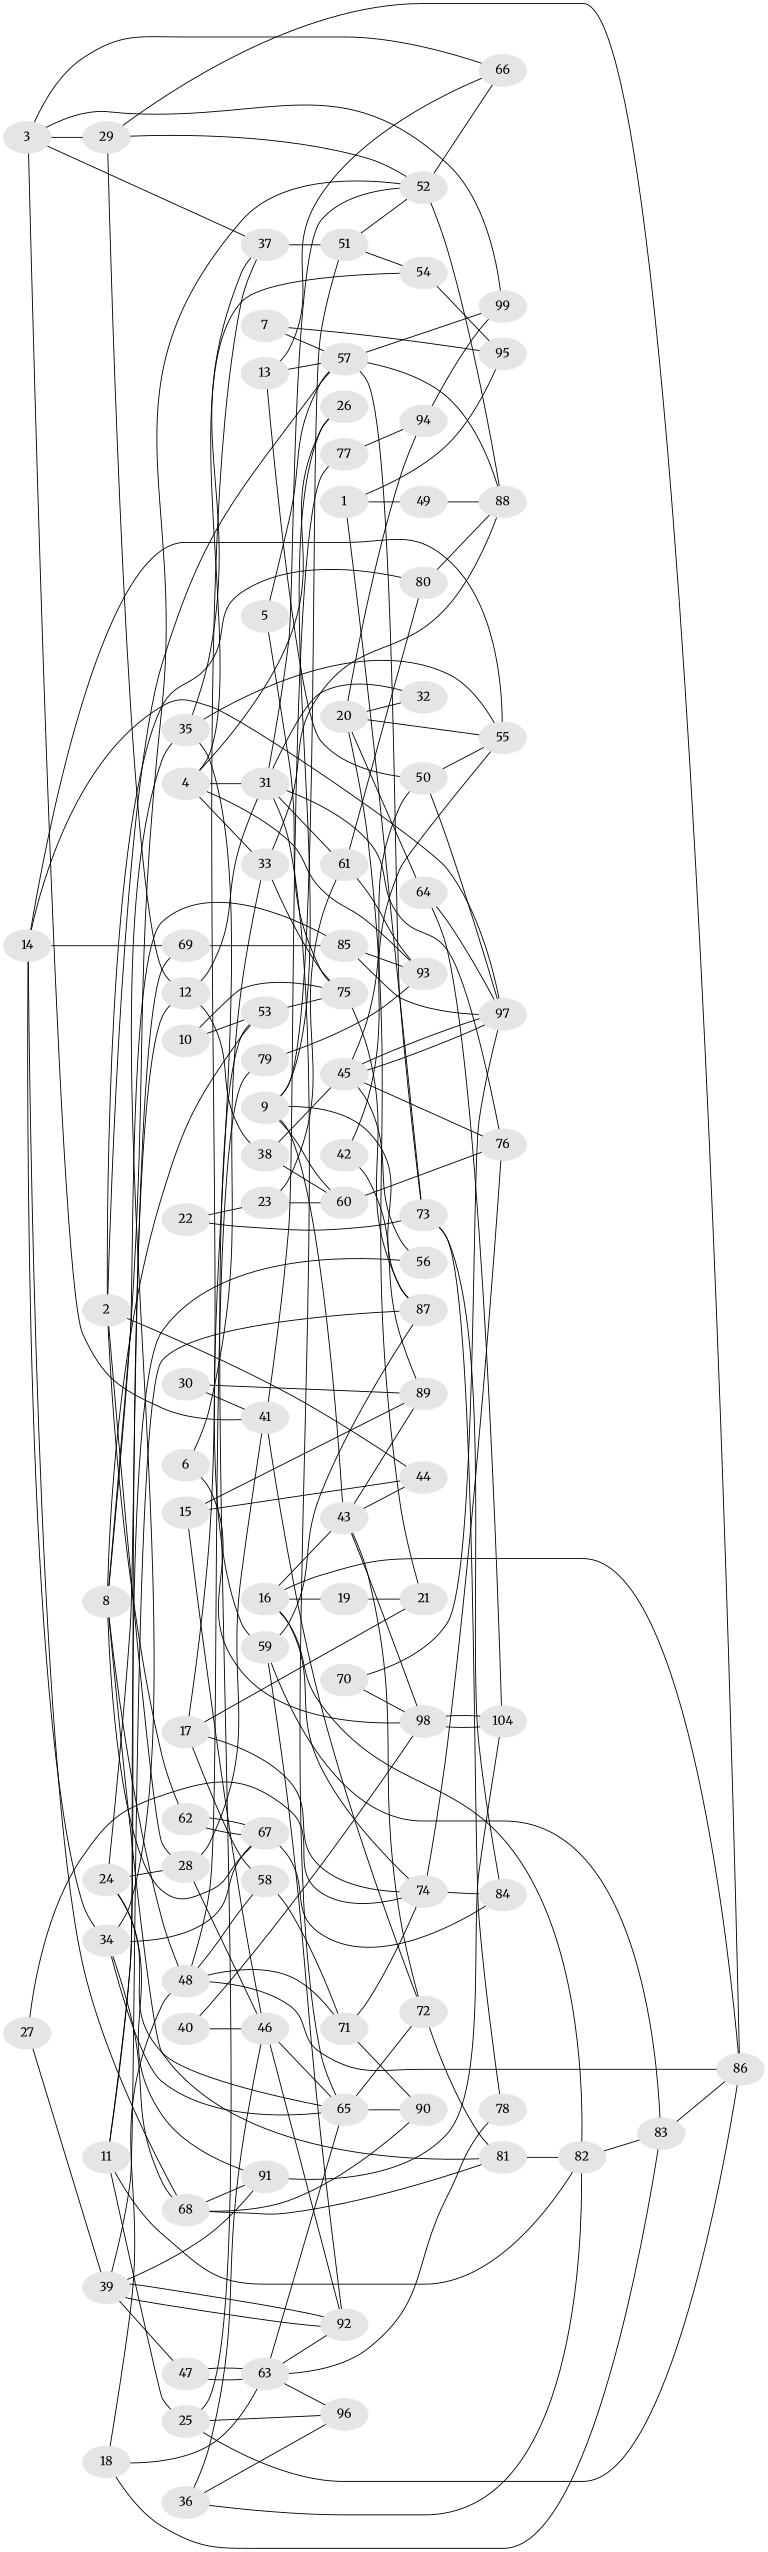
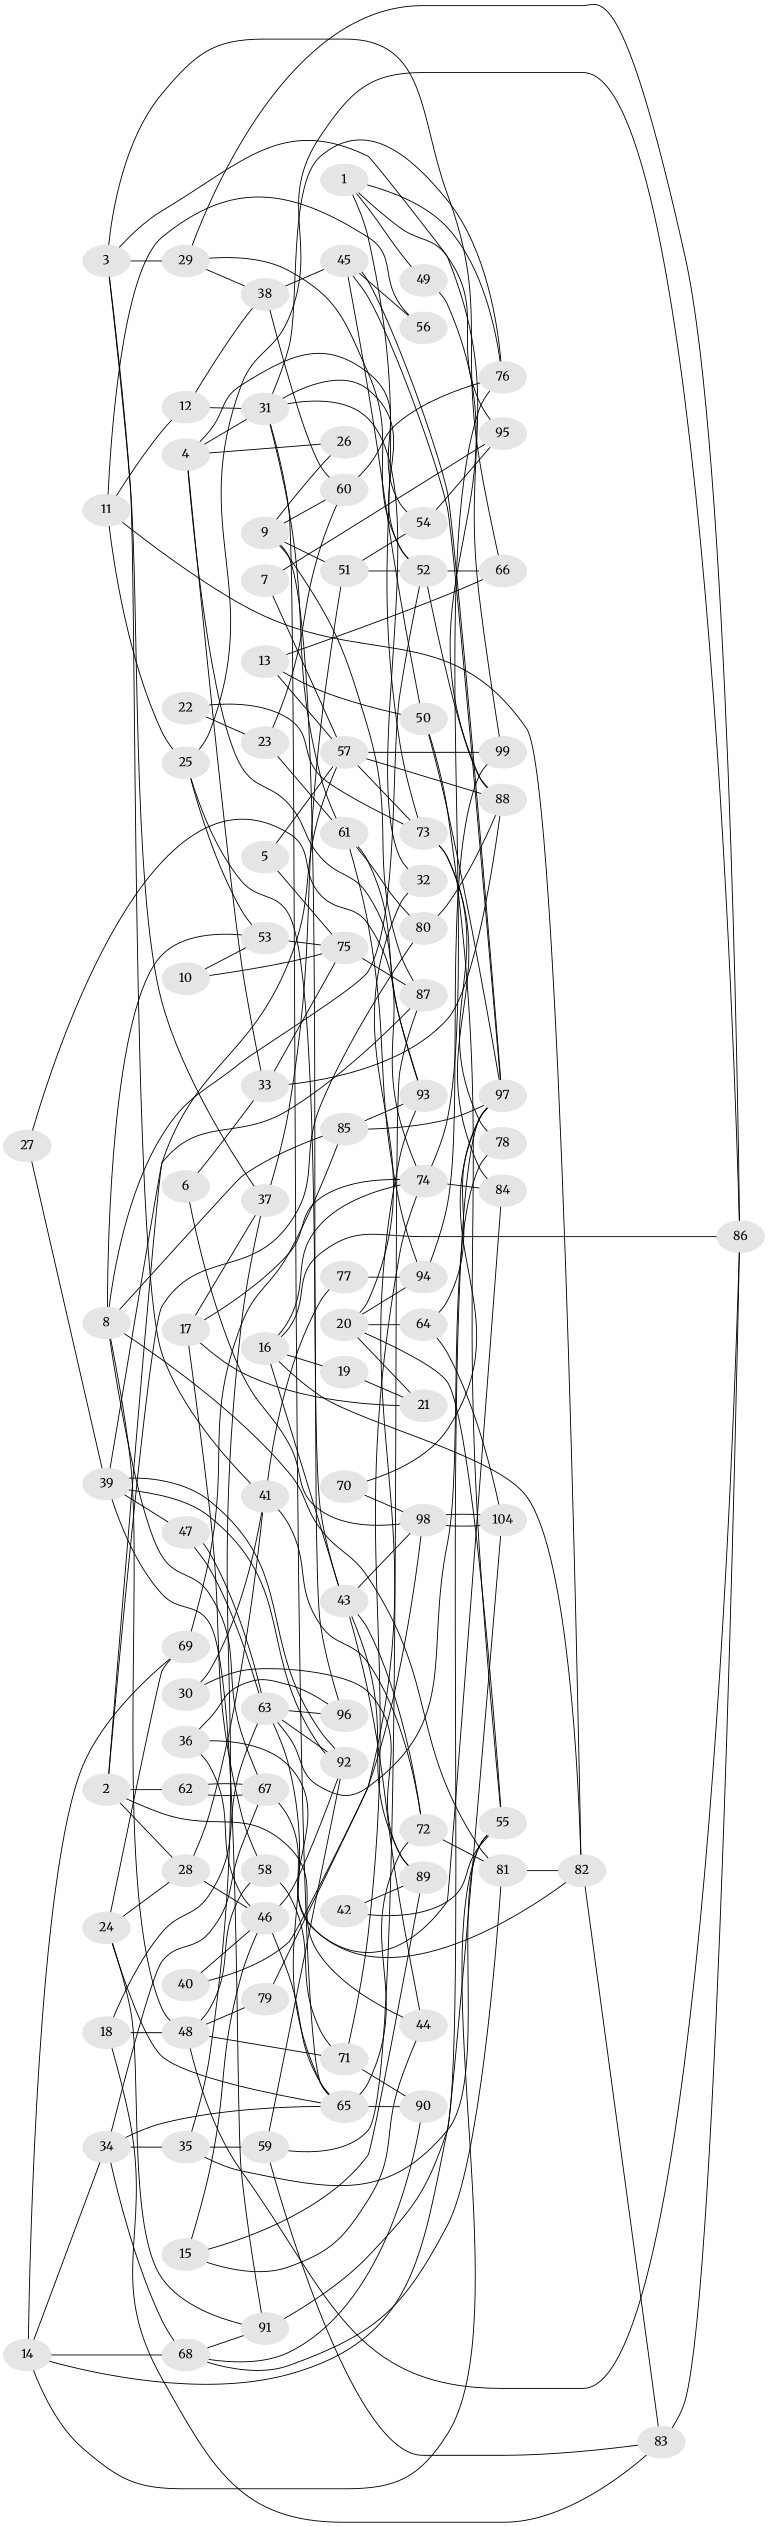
edge "29" -- "12": now "29" -- "38"
edge "61" -- "94": added
edge "45" -- "76": now "1" -- "76"
